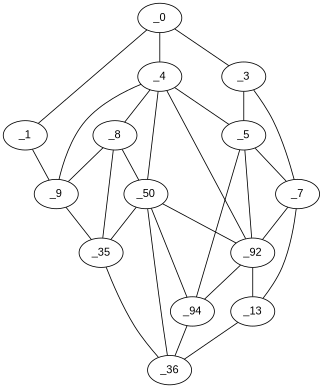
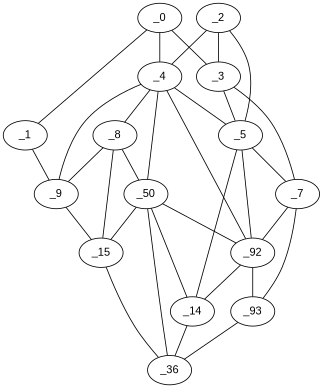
node "_2": added
node "_35": label "_35" -> "_15"
node "_94": label "_94" -> "_14"
node "_13": label "_13" -> "_93"
